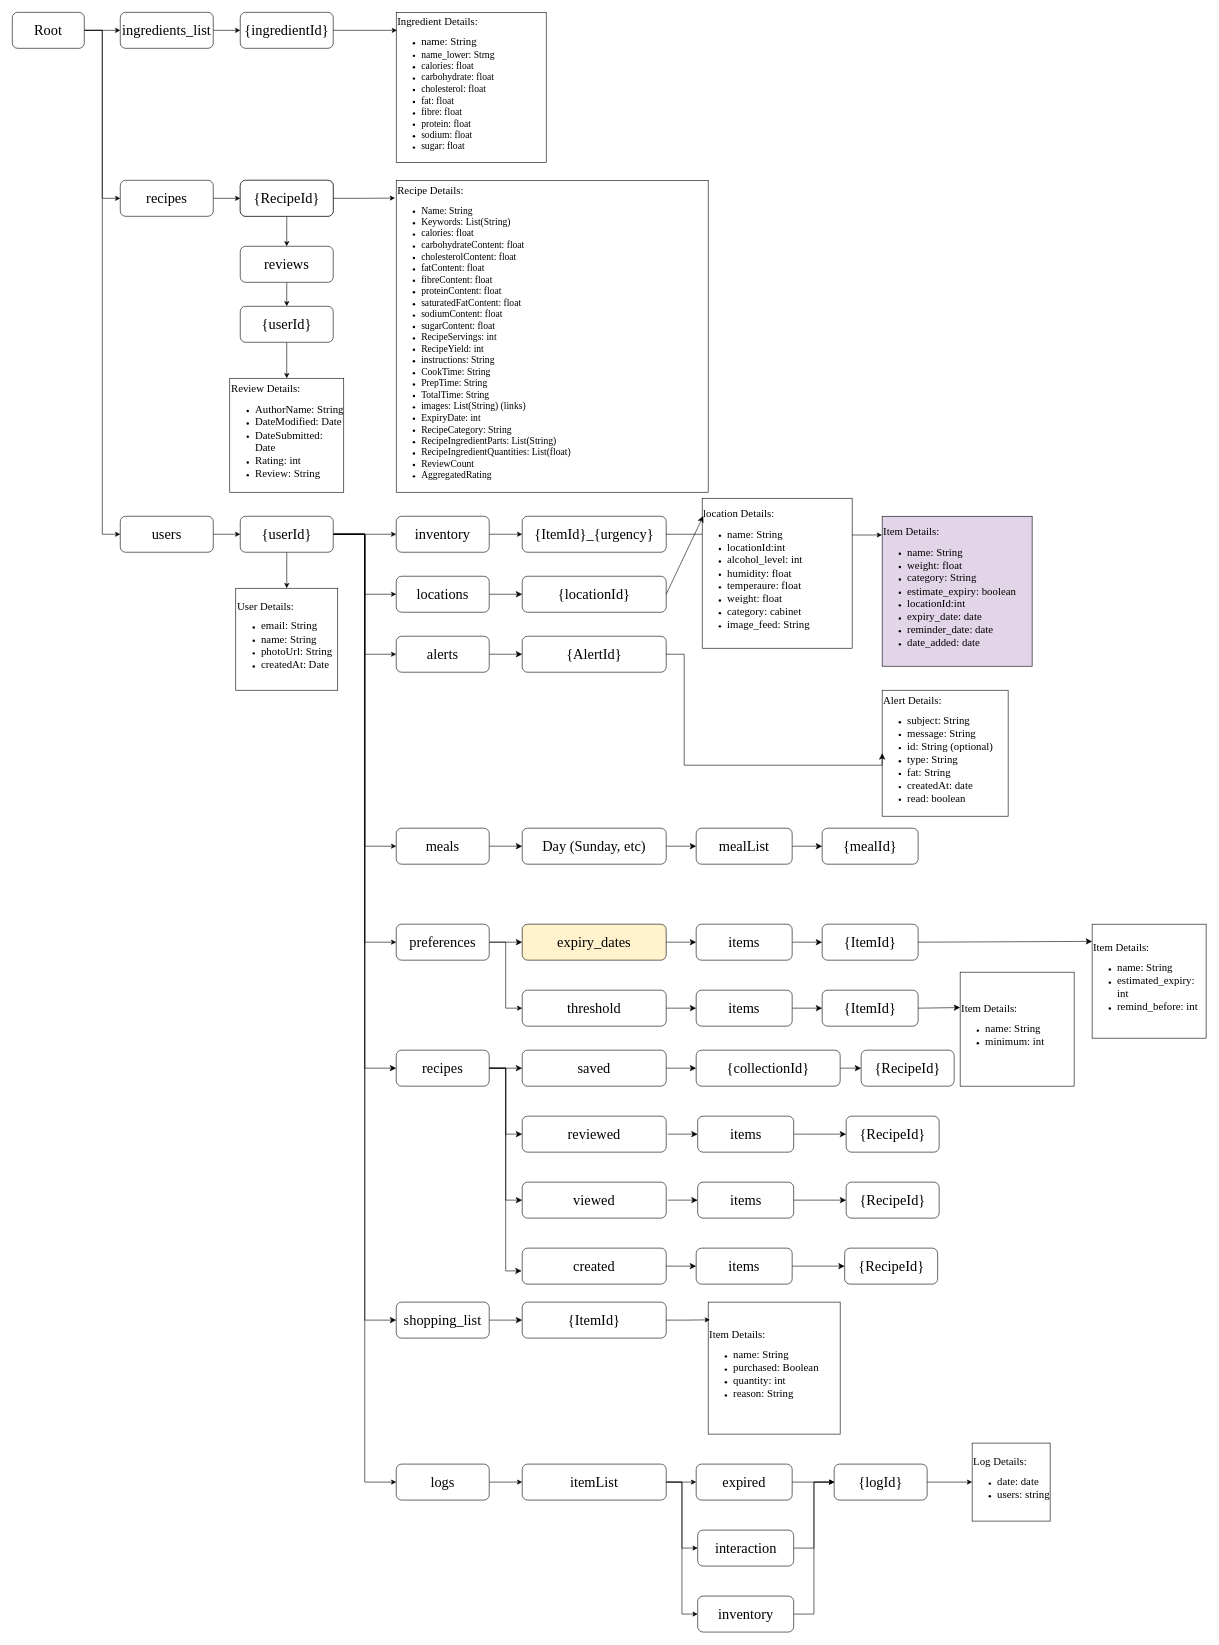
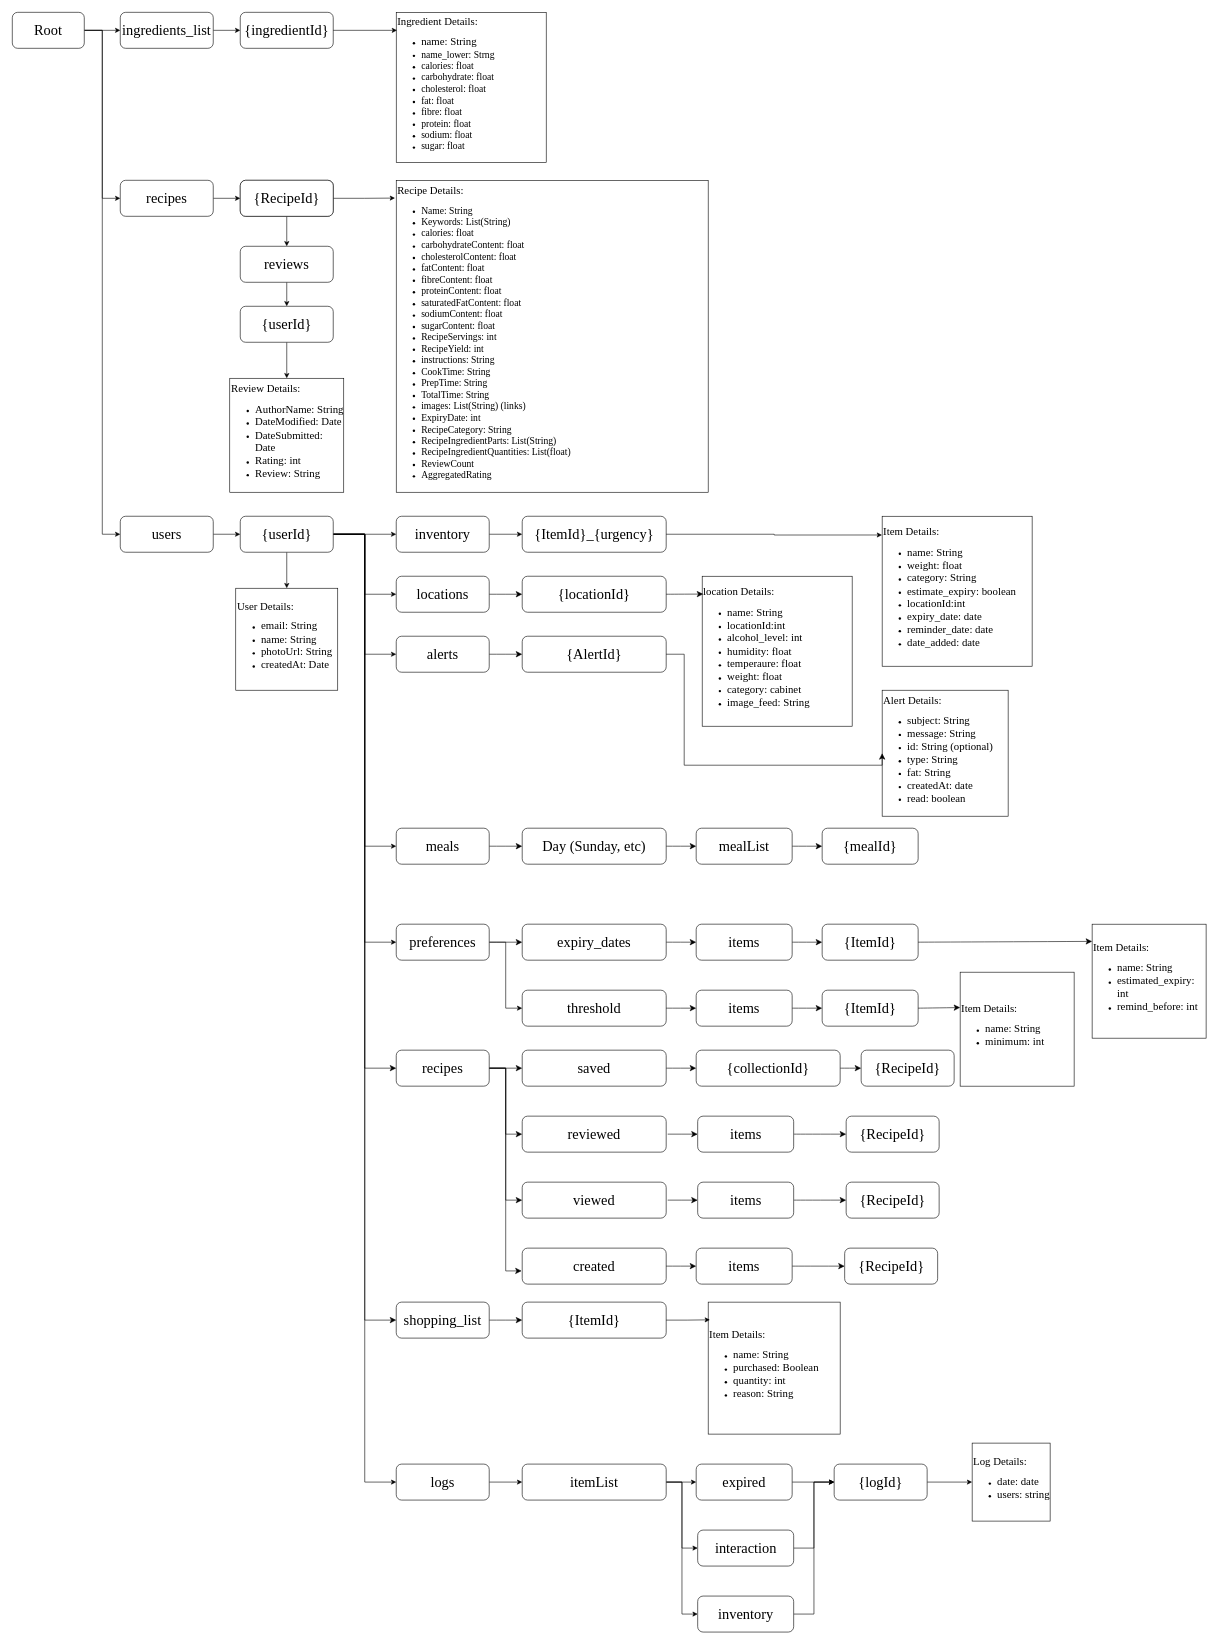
node "location Details: name: String locationId:int alcohol_level: int humidity: float temperaure: float weight: float category: cabinet image_feed: String": moved (777, 573) -> (777, 651)
node "Item Details: name: String weight: float category: String estimate_expiry: boolean locationId:int expiry_date: date reminder_date: date date_added: date": fillcolor #e1d5e7 -> #ffffff
node "expiry_dates": fillcolor #fff2cc -> #ffffff
